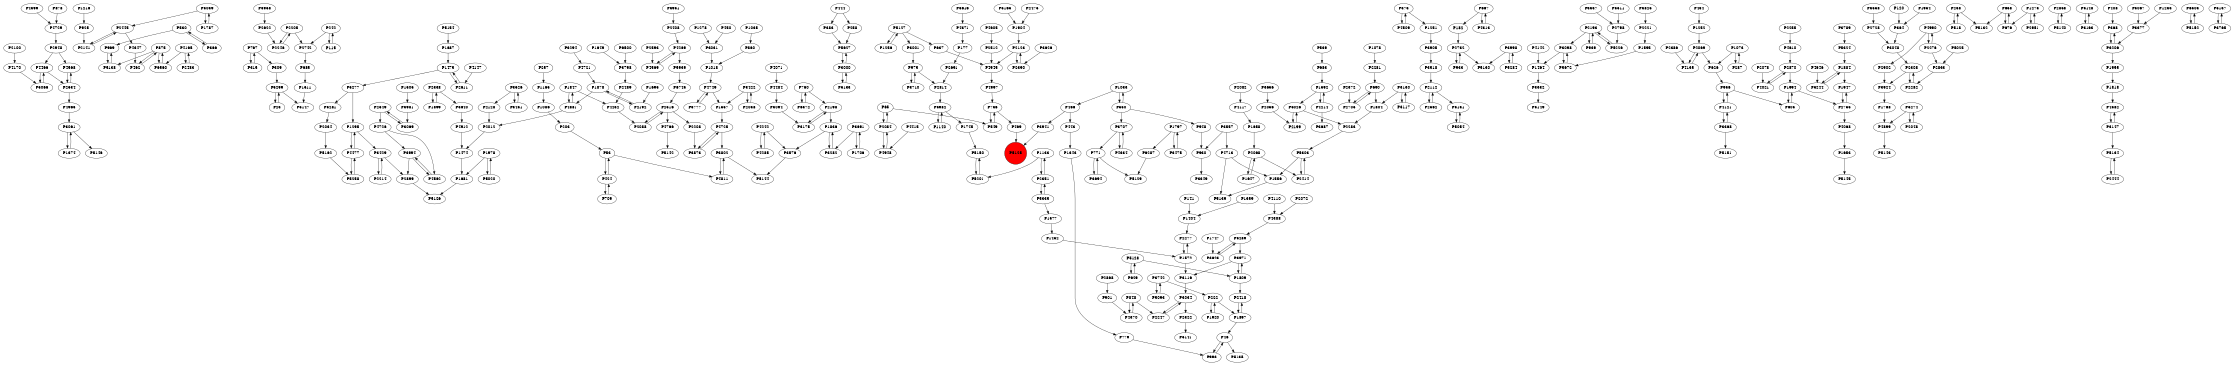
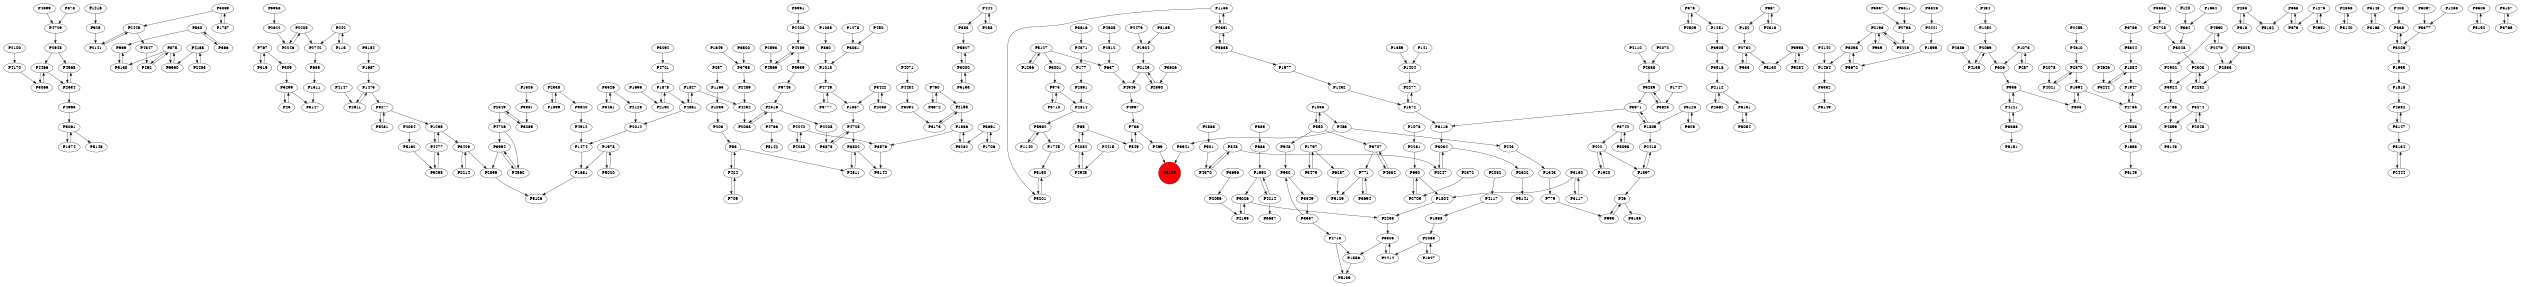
edge "P258" -> "P5627": now "P258" -> "P444"
edge "P2512" -> "P4945": now "P2512" -> "P637"
edge "P5281" -> "P2034": now "P5281" -> "P5277"
edge "P3349" -> "P3557": added
